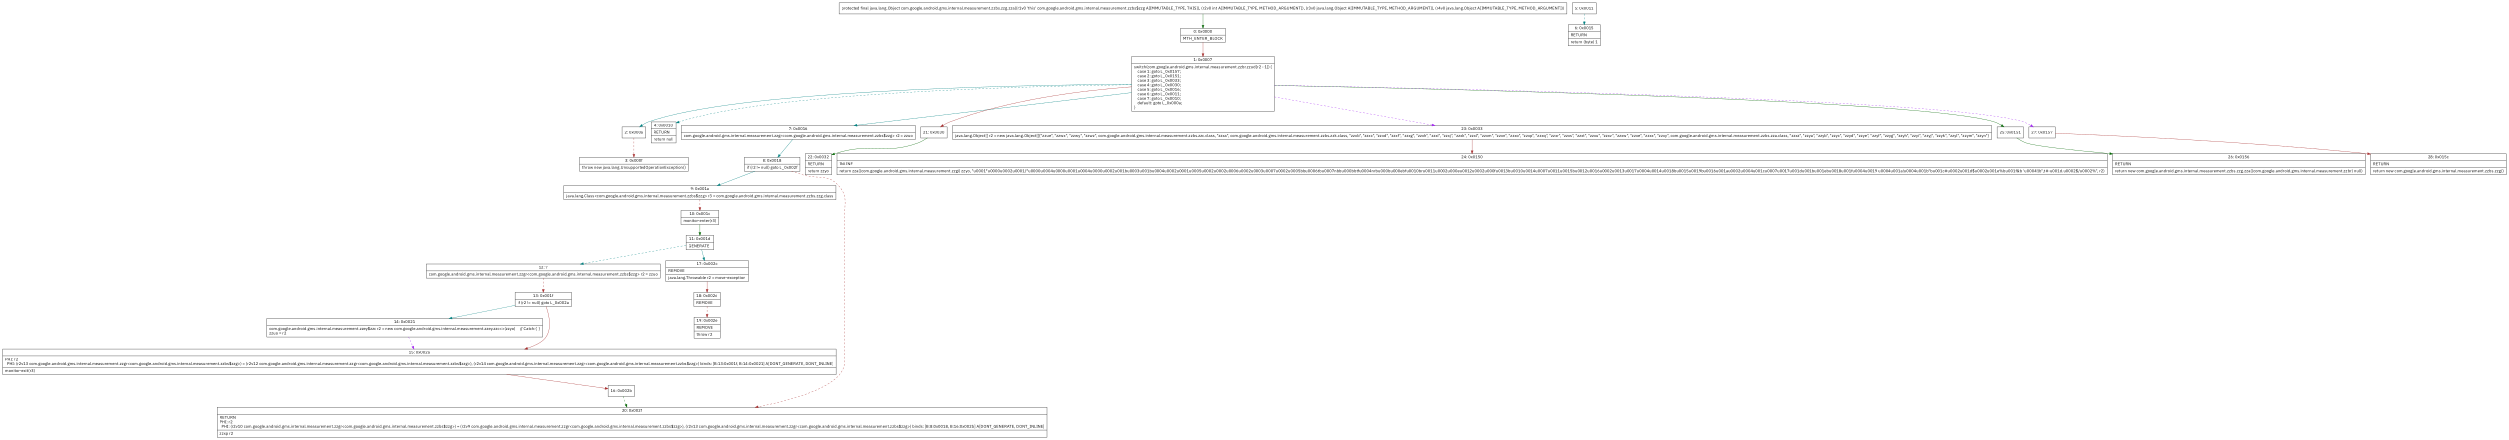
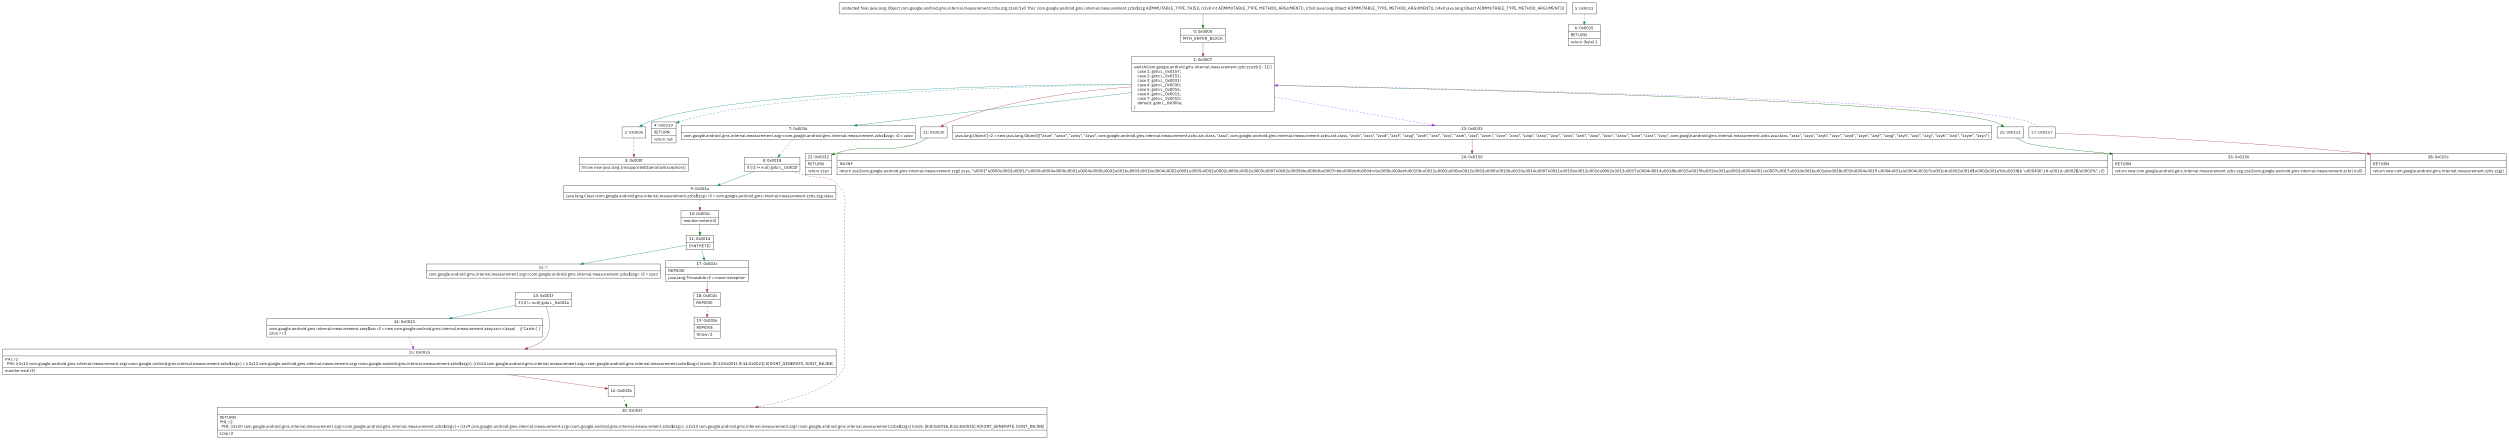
edge "1: 0x0007" -> "27: 0x0157": reversed
edge "7: 0x0016" -> "8: 0x0018": style solid -> dashed
node "11: 0x001d": text "GENERATE" -> "SYNTHETIC"
edge "11: 0x001d" -> "12: ?": style dashed -> solid
edge "12: ?" -> "13: 0x001f": removed
